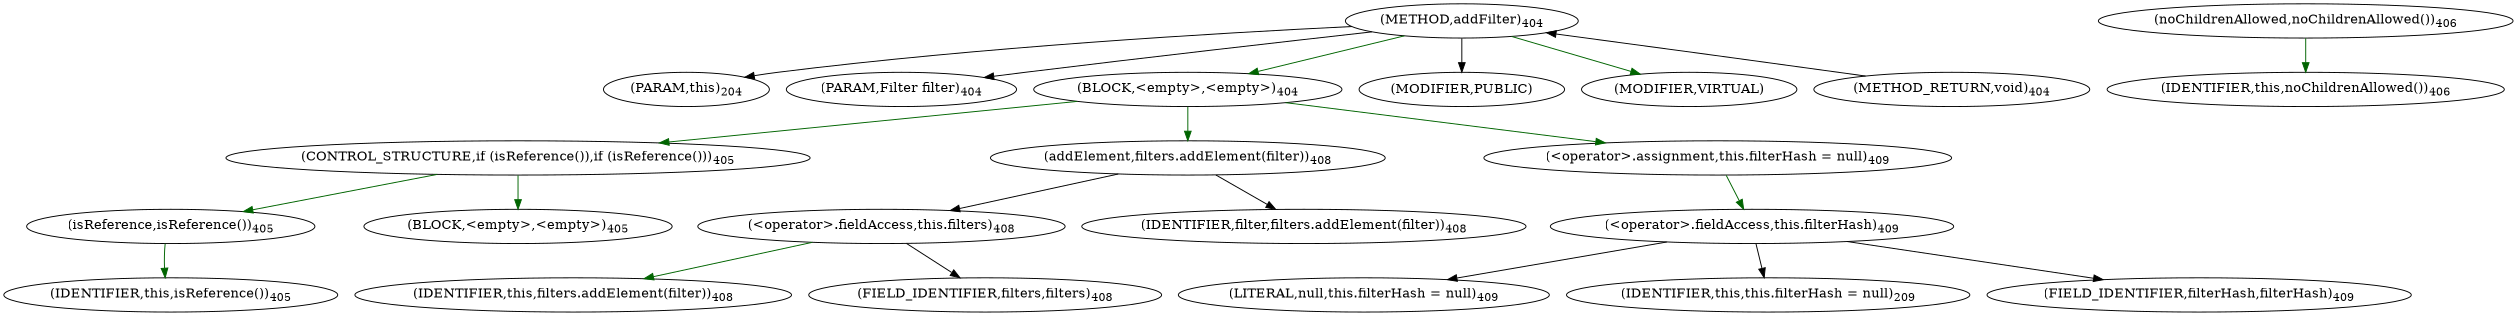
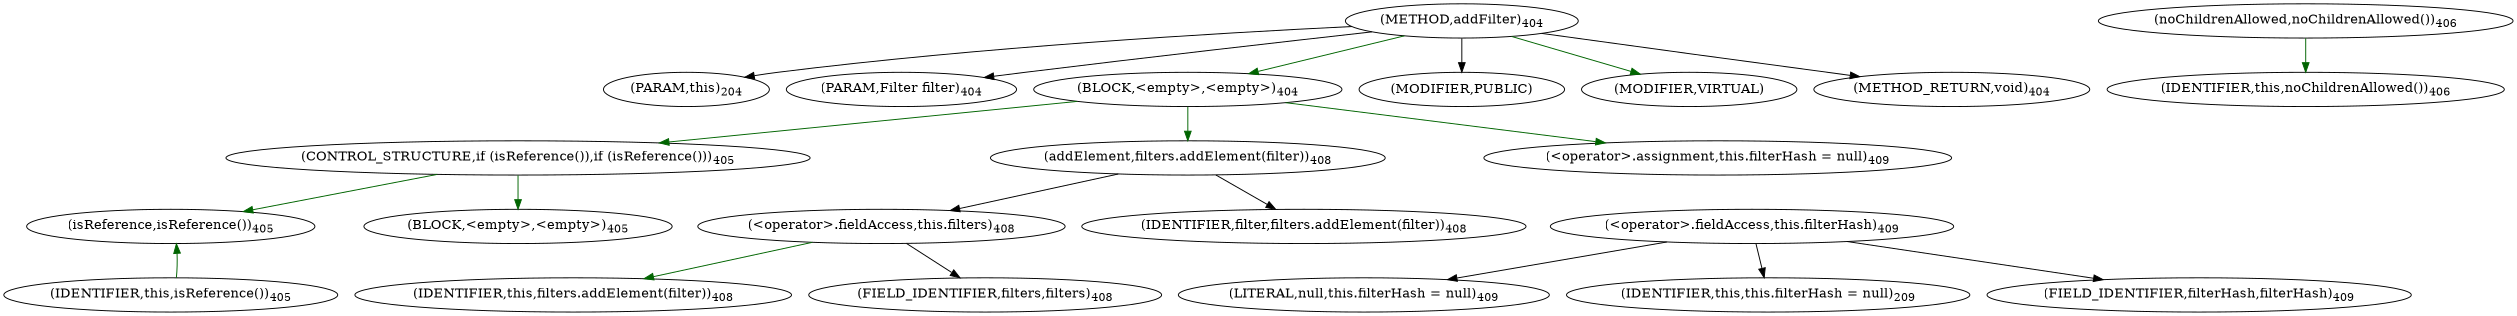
edge "(METHOD_RETURN,void)" -> "(METHOD,addFilter)": reversed
edge "(<operator>.assignment,this.filterHash = null)" -> "(<operator>.fieldAccess,this.filterHash)": removed
edge "(isReference,isReference())" -> "(IDENTIFIER,this,isReference())": reversed
